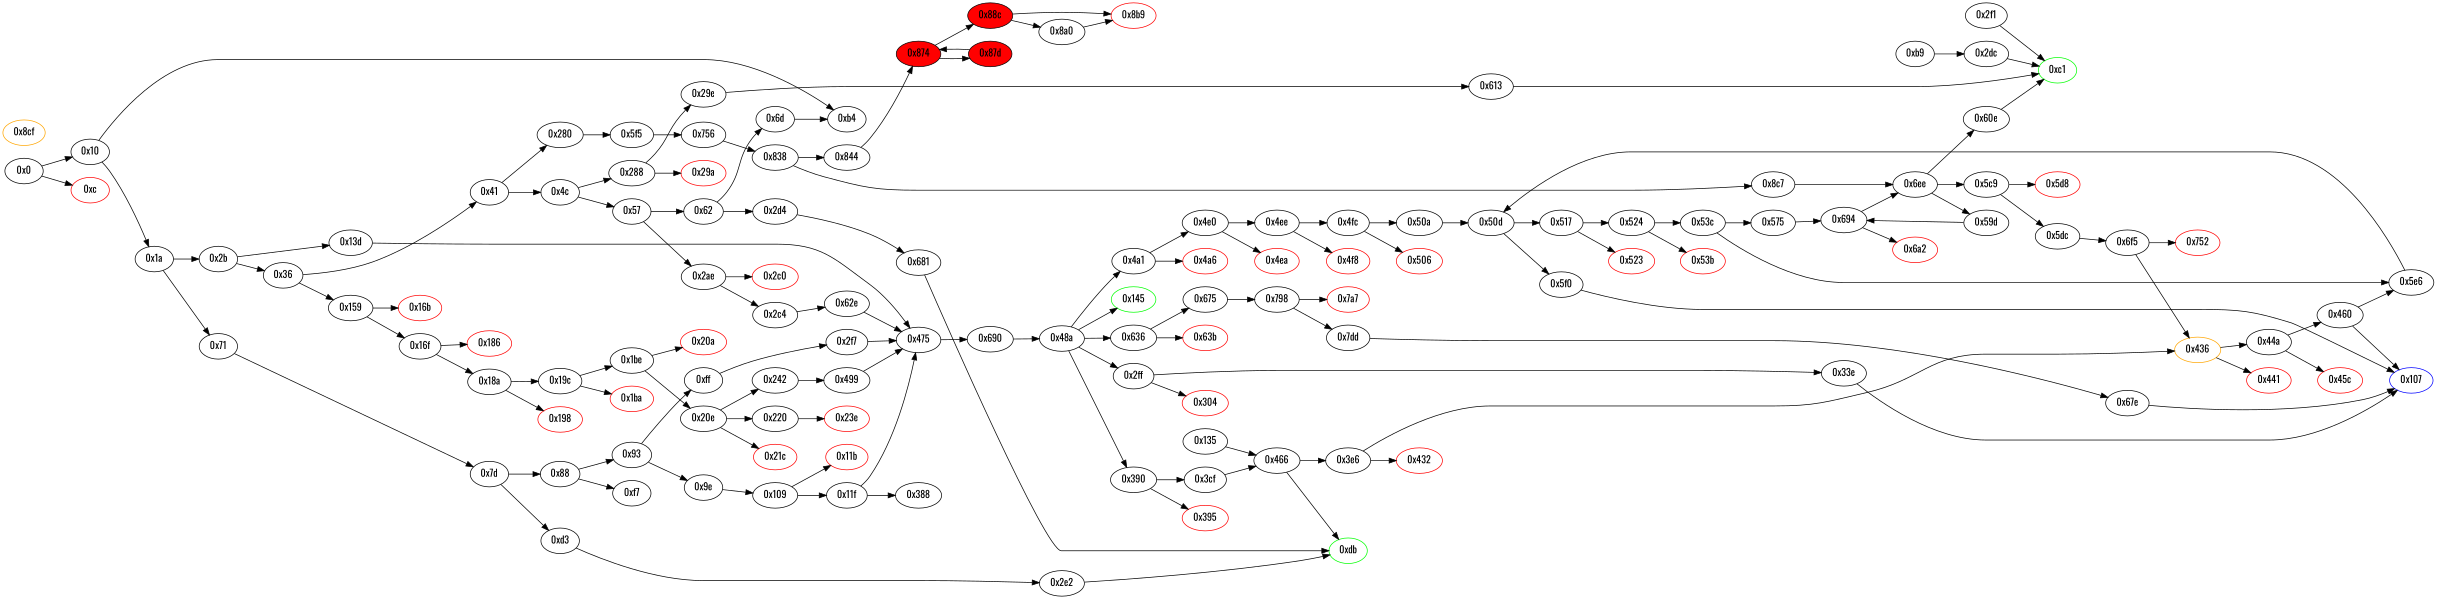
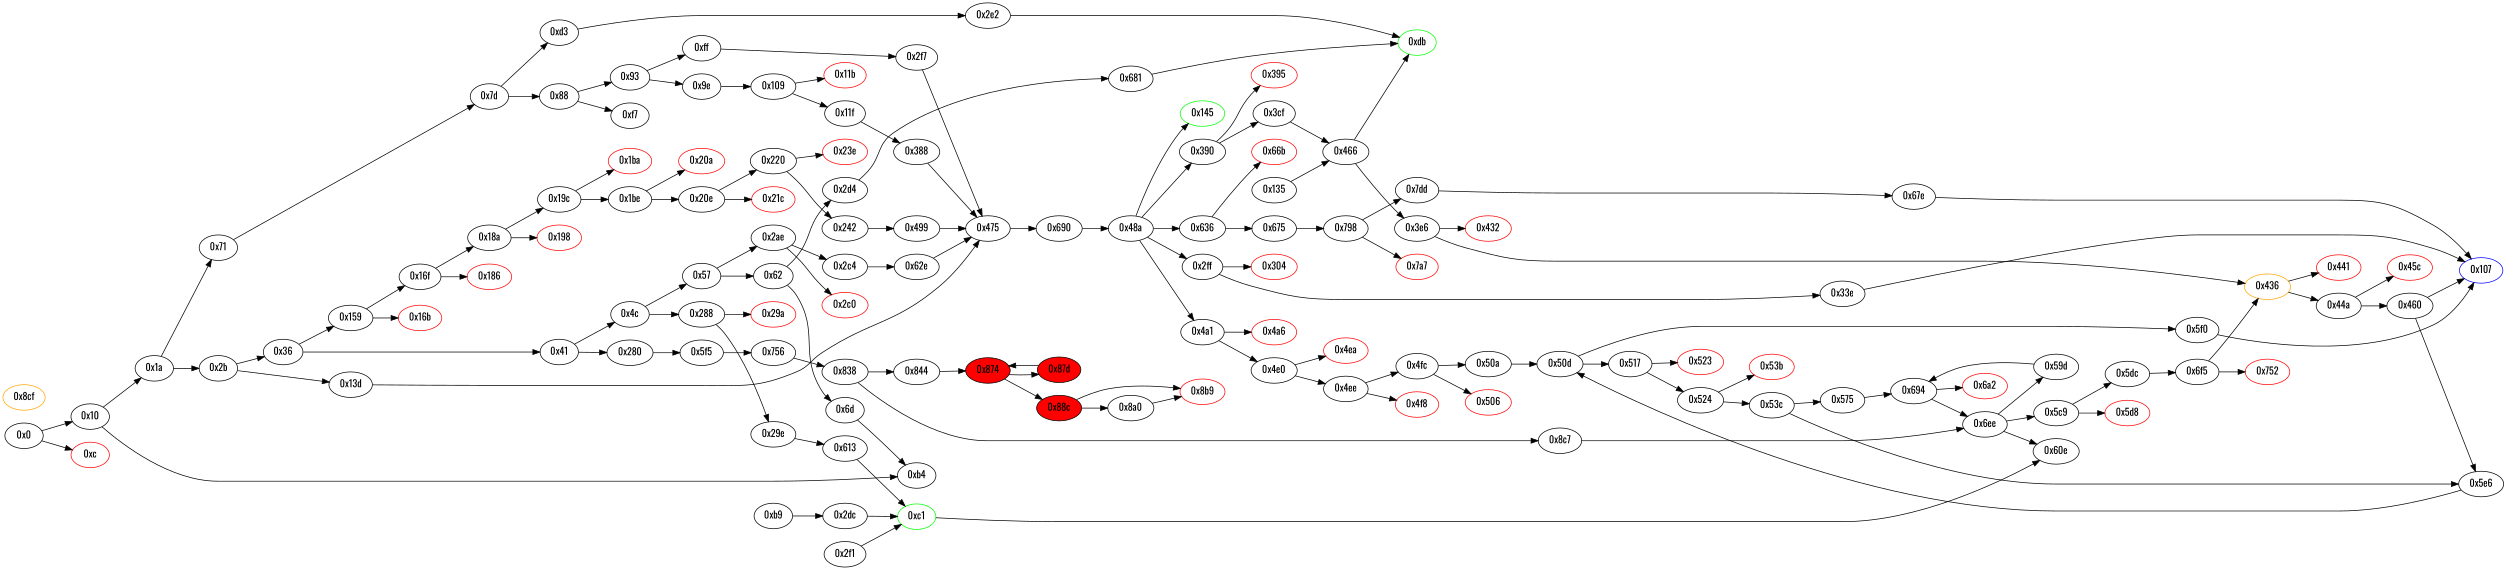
edge "0x60e" -> "0xc1": reversed
node "0x63b": label "0x63b" -> "0x66b"
edge "0x20e" -> "0x242": now "0x220" -> "0x242"
edge "0x11f" -> "0x475": now "0x388" -> "0x475"
